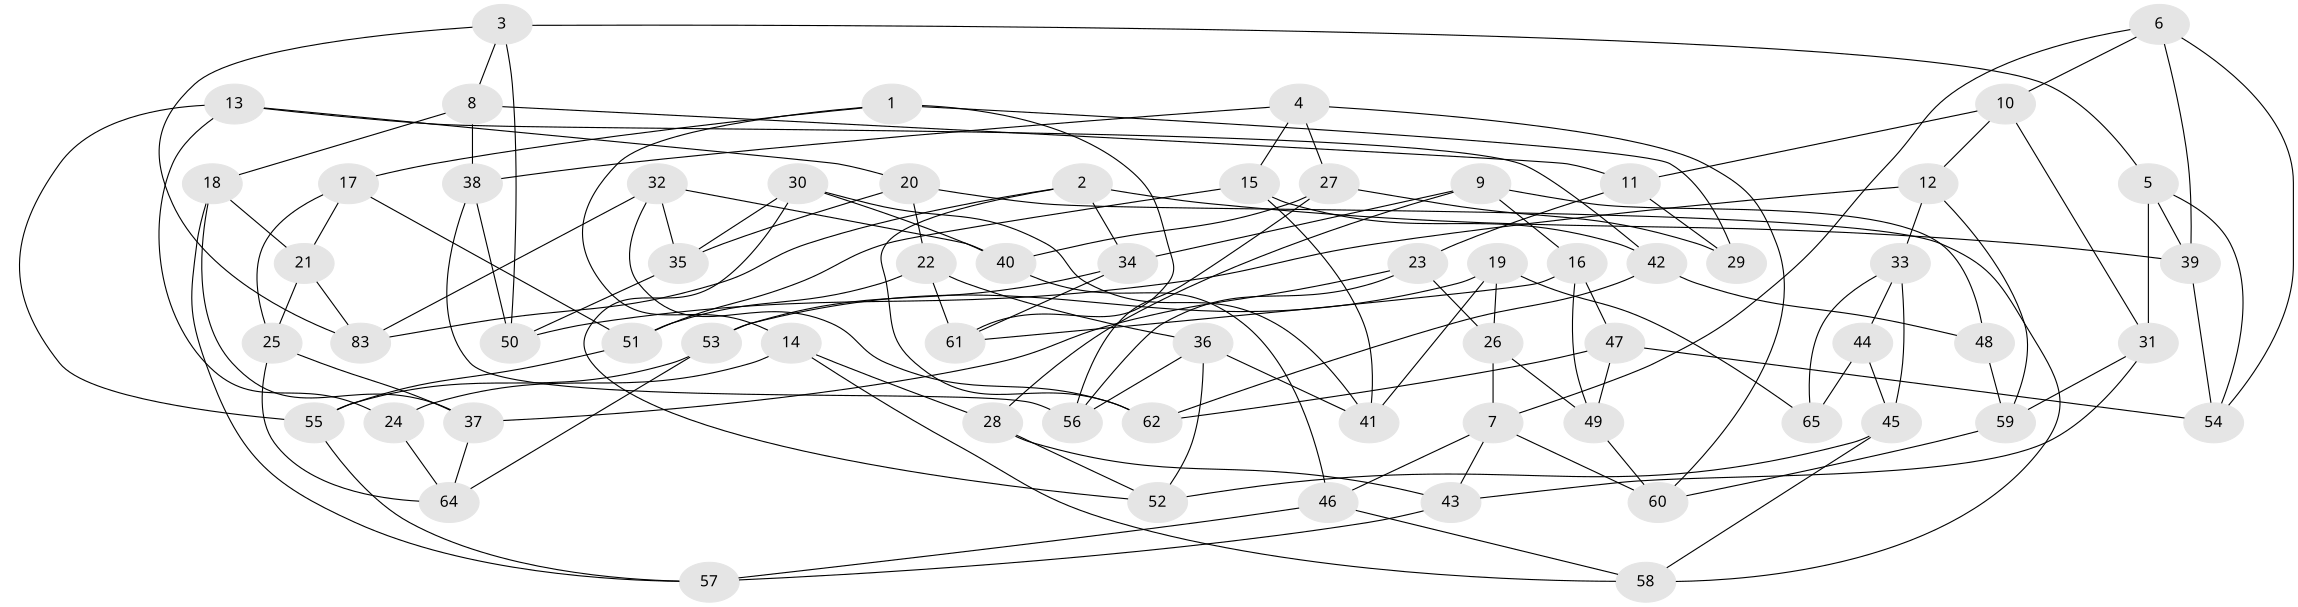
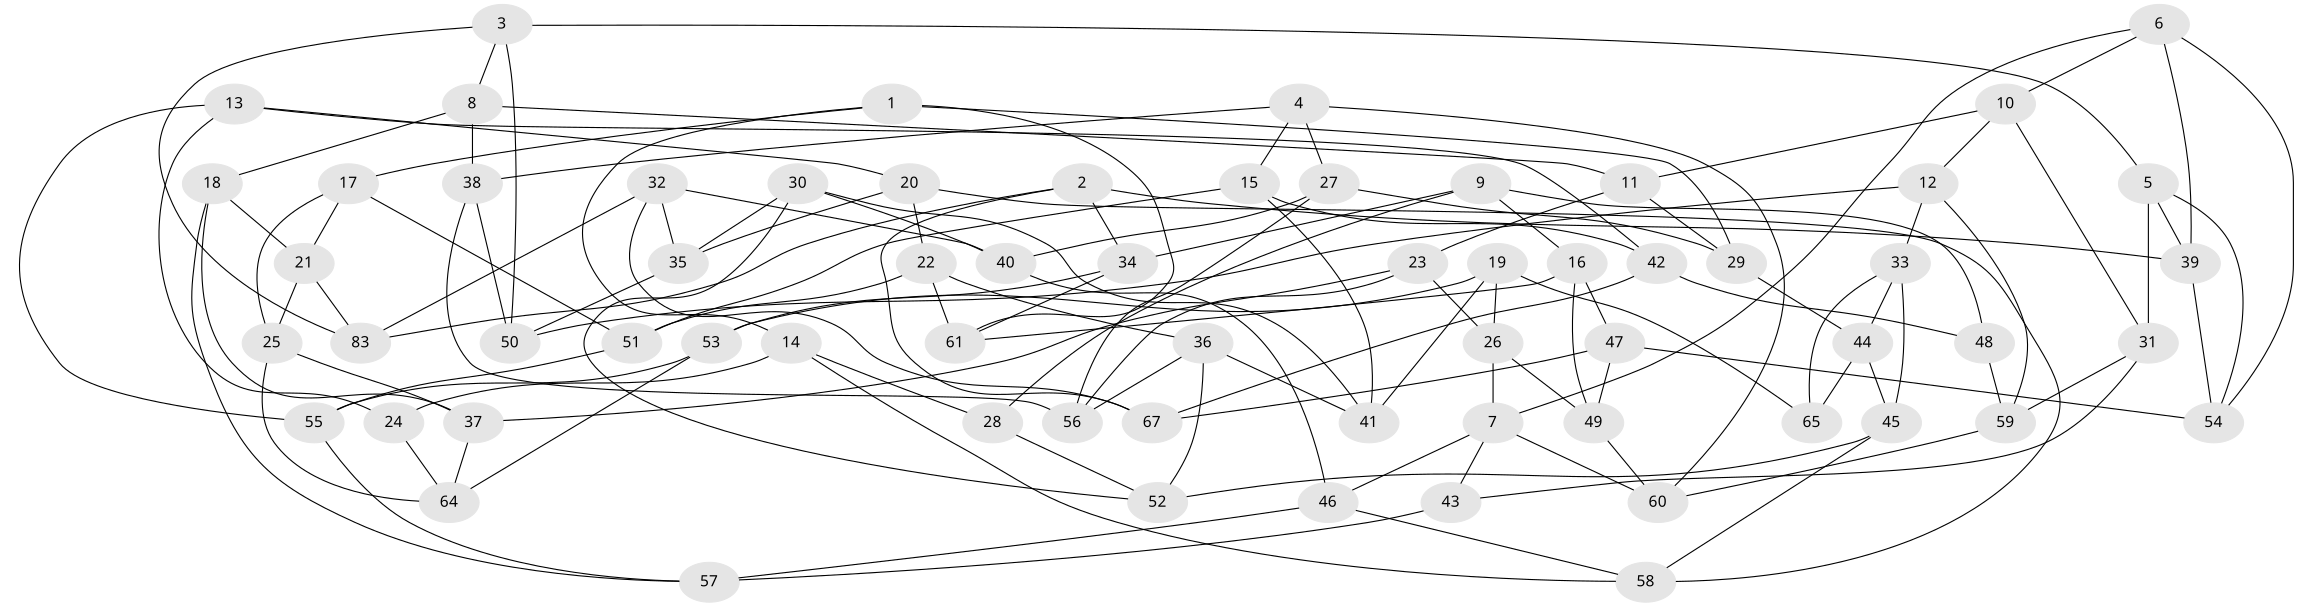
edge "29" -- "44": added
node "62": label "62" -> "67"
edge "28" -- "43": removed
